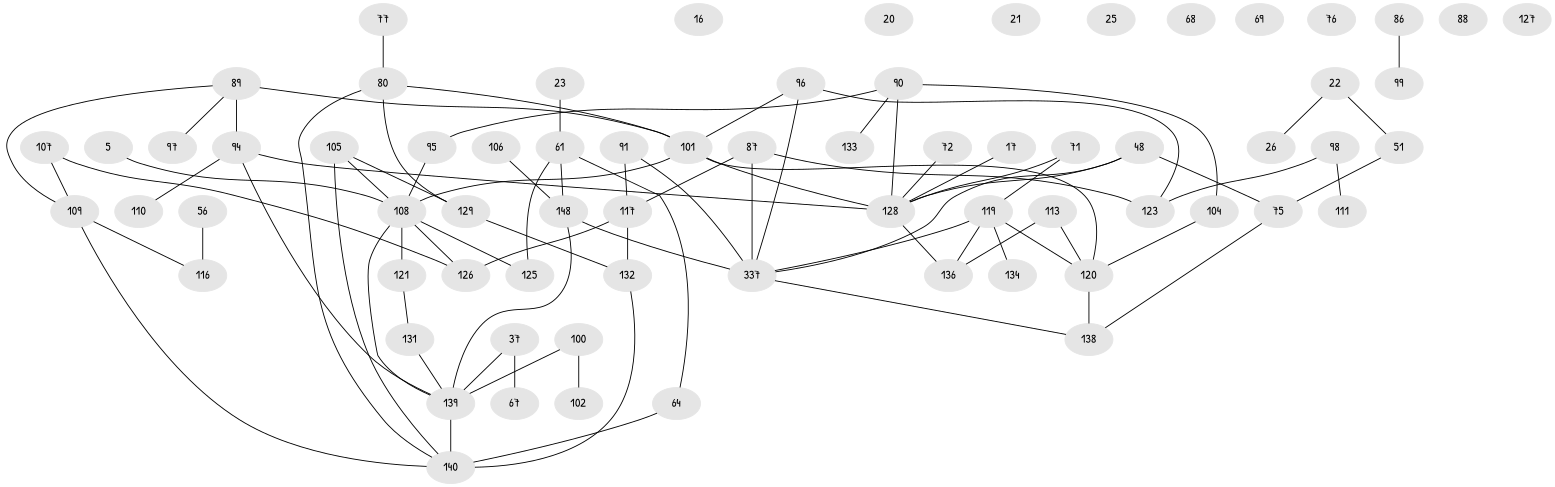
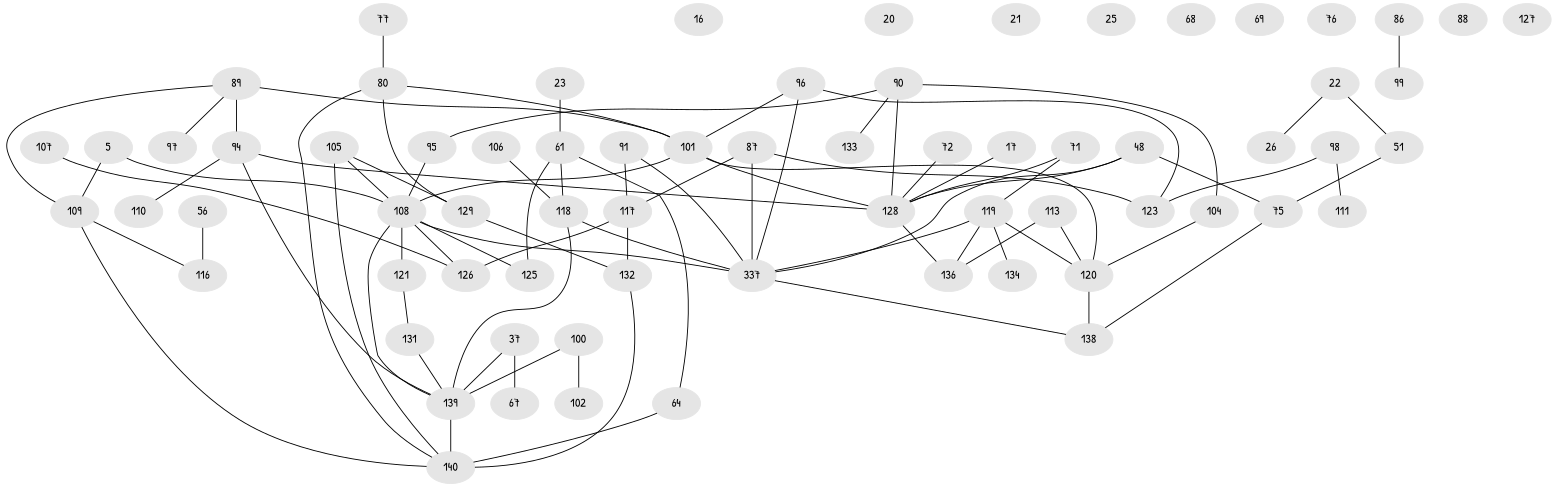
edge "107" -- "109": now "5" -- "109"
node "148": label "148" -> "118"
edge "108" -- "337": added
